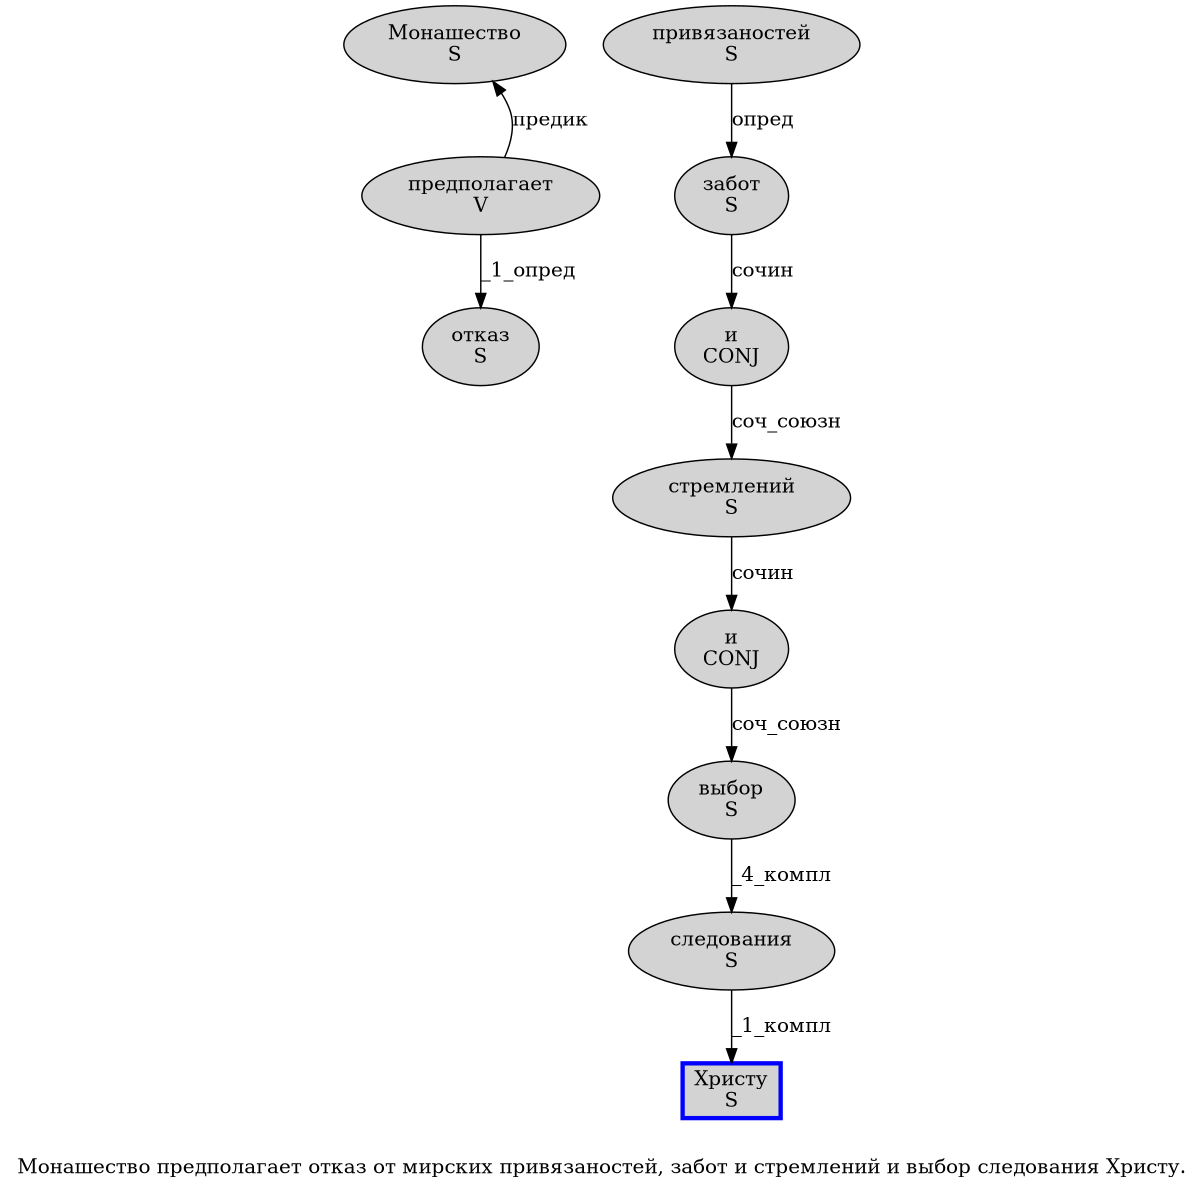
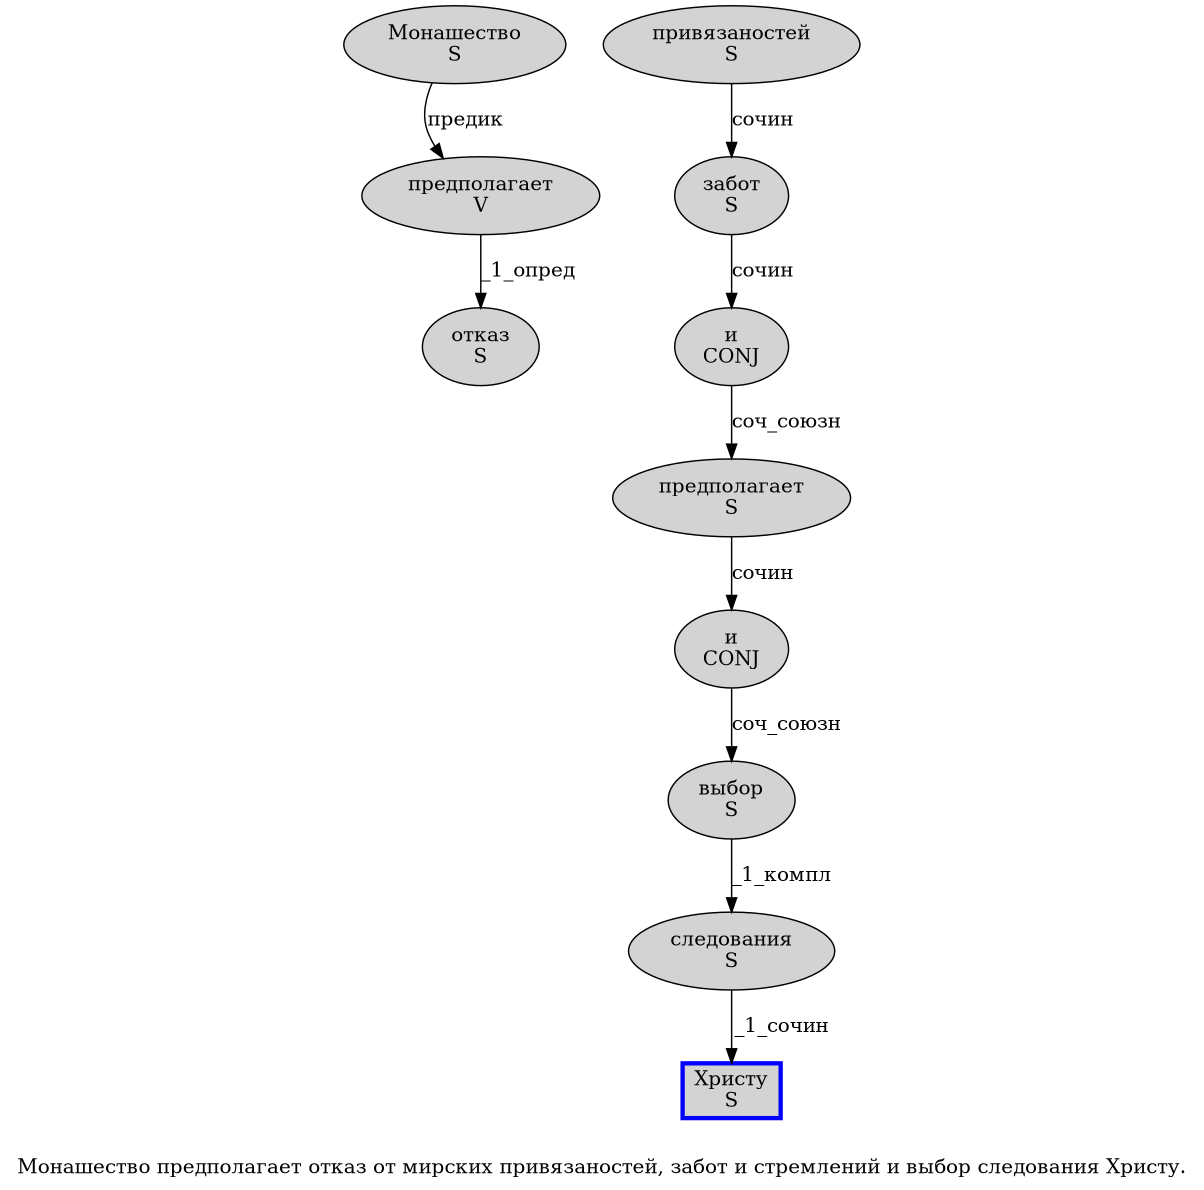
edge "привязаностей S" -> "забот S": label "опред" -> "сочин"
edge "предполагает V" -> "Монашество S": reversed
node "стремлений S": label "стремлений S" -> "предполагает S"
edge "выбор S" -> "следования S": label "_4_компл" -> "_1_компл"
edge "следования S" -> "Христу S": label "_1_компл" -> "_1_сочин"
